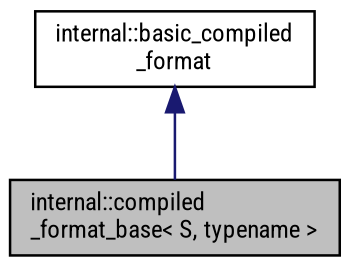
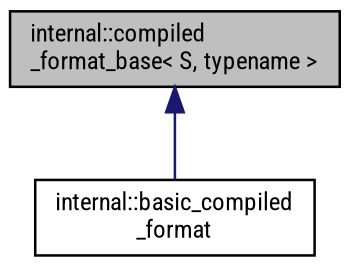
edge "internal::compiled _format_base< S, typename >" -> "internal::basic_compiled _format": reversed
